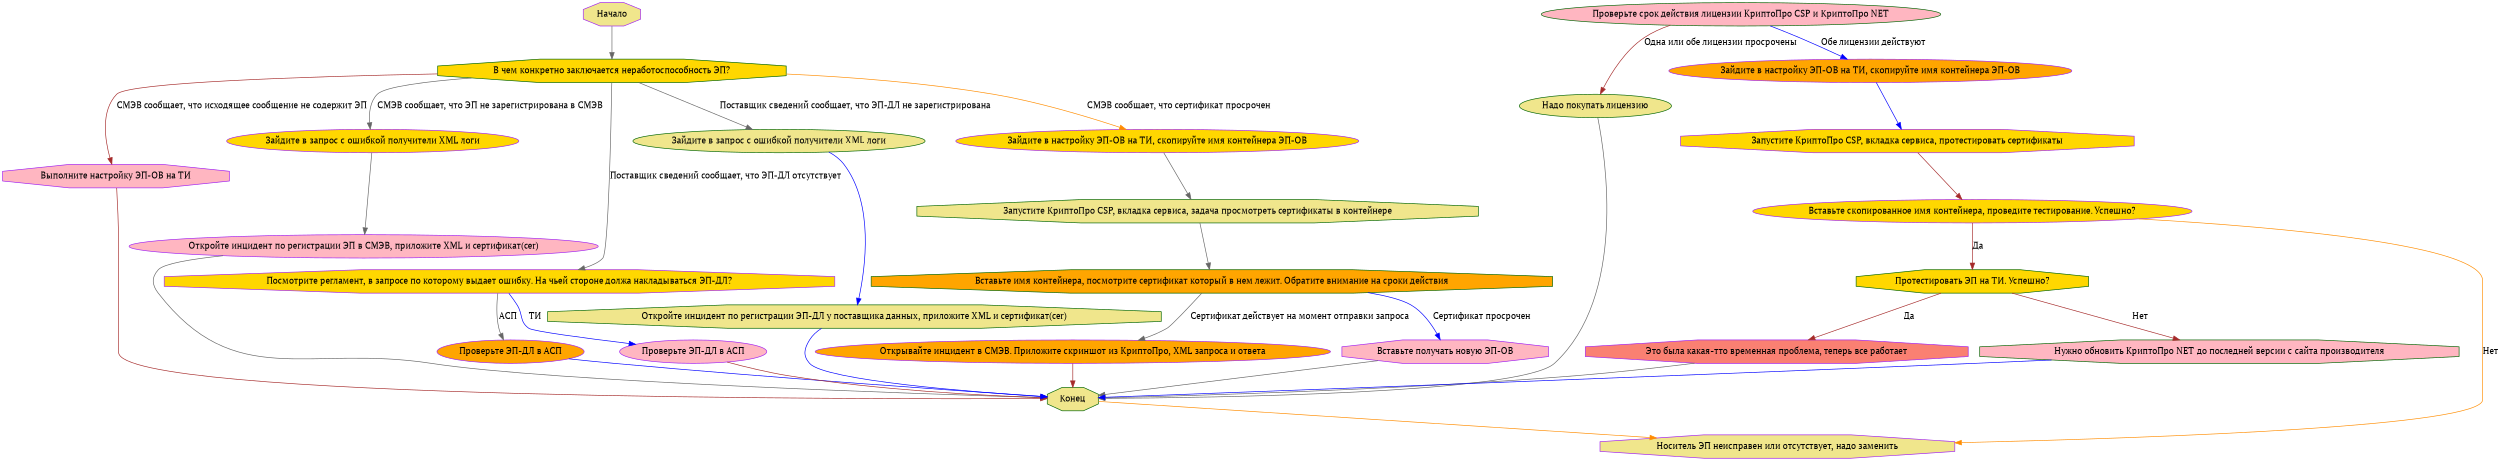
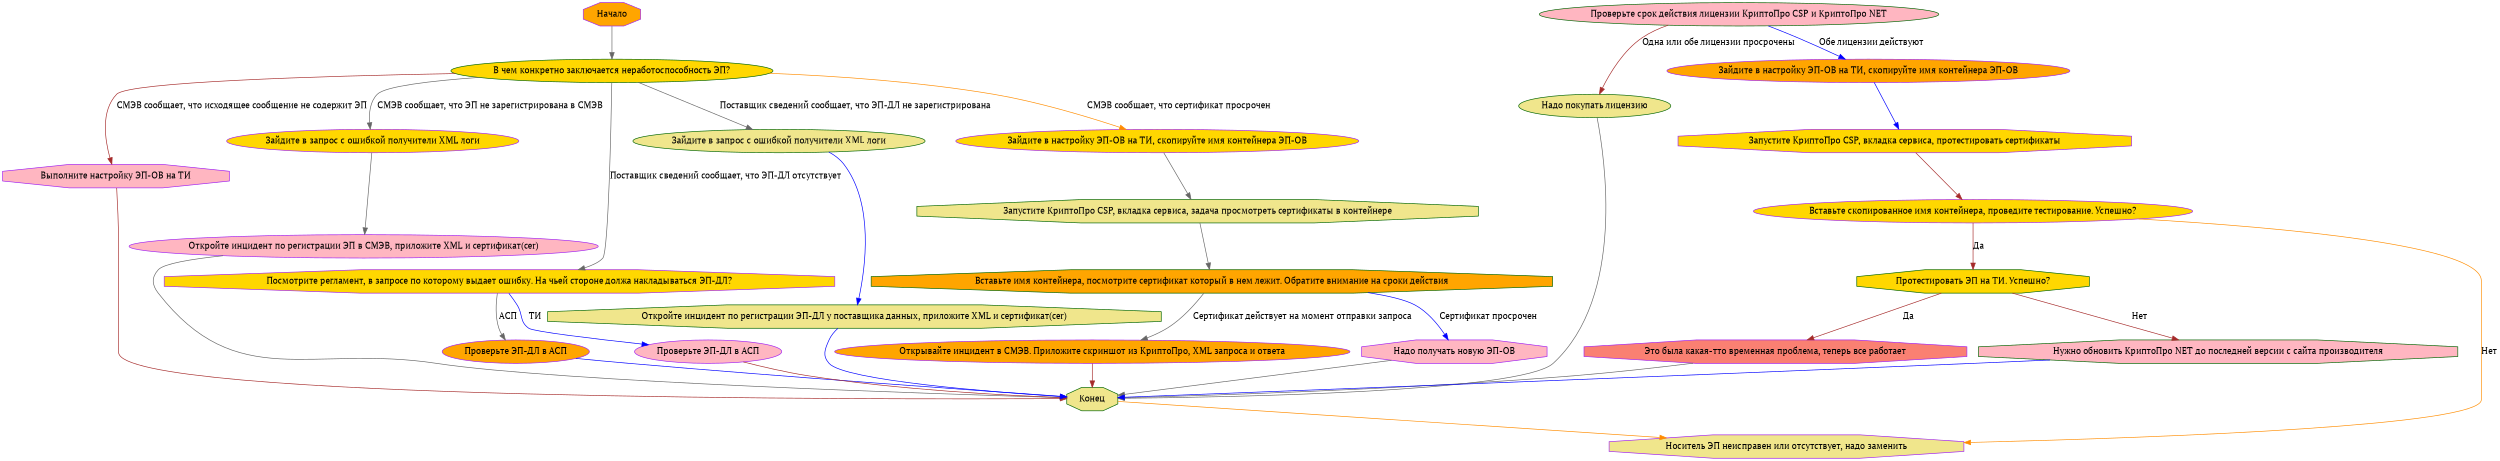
node "Начало": fillcolor khaki -> orange
node "В чем конкретно заключается неработоспособность ЭП?": shape octagon -> ellipse
node "Вставьте получать новую ЭП-ОВ": label "Вставьте получать новую ЭП-ОВ" -> "Надо получать новую ЭП-ОВ"
